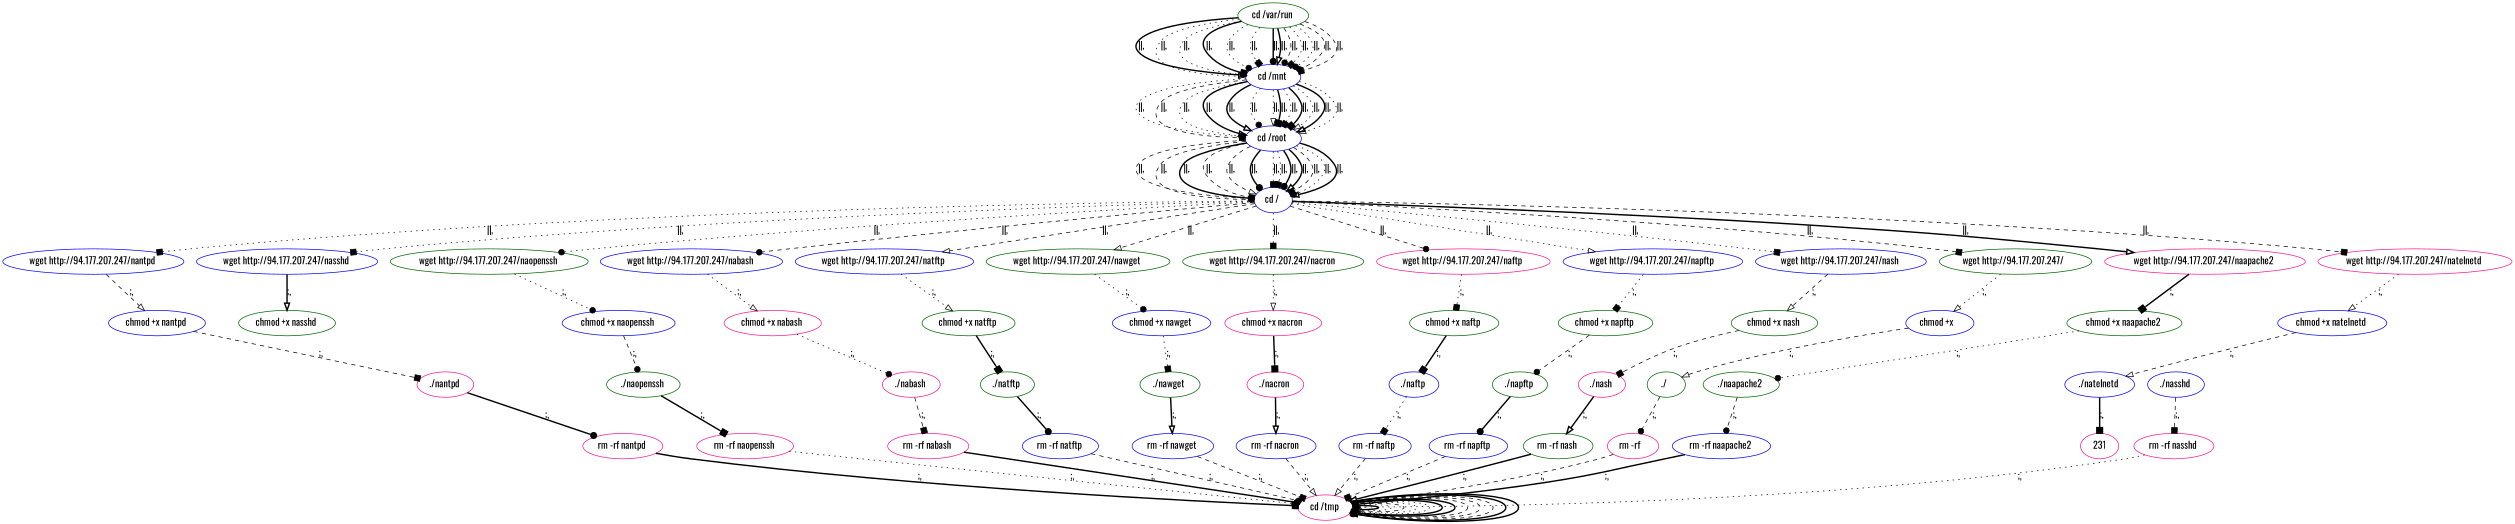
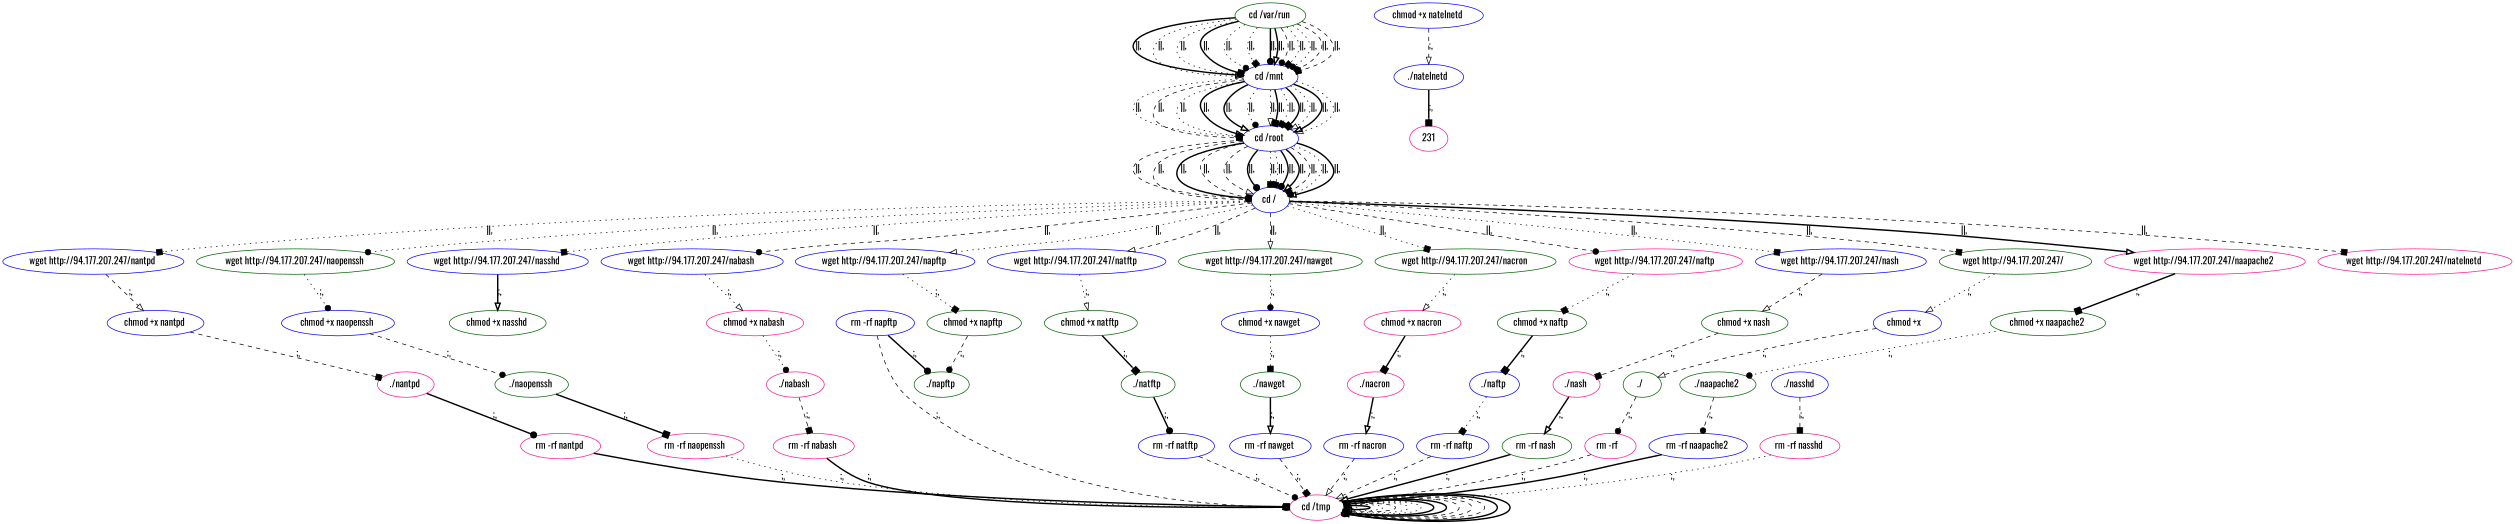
edge "wget http://94.177.207.247/natelnetd" -> "chmod +x natelnetd": removed, label ";,"
edge "./napftp" -> "rm -rf napftp": reversed
